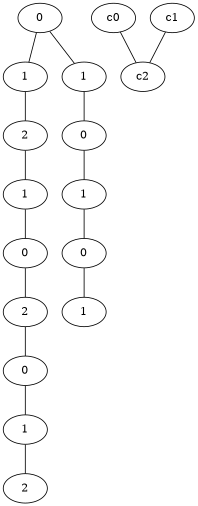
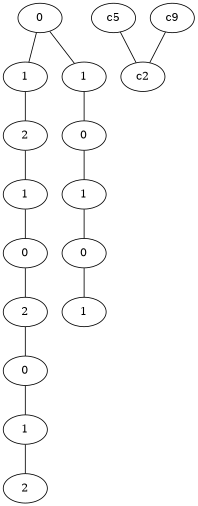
node "c0": label "c0" -> "c5"
node "c1": label "c1" -> "c9"
